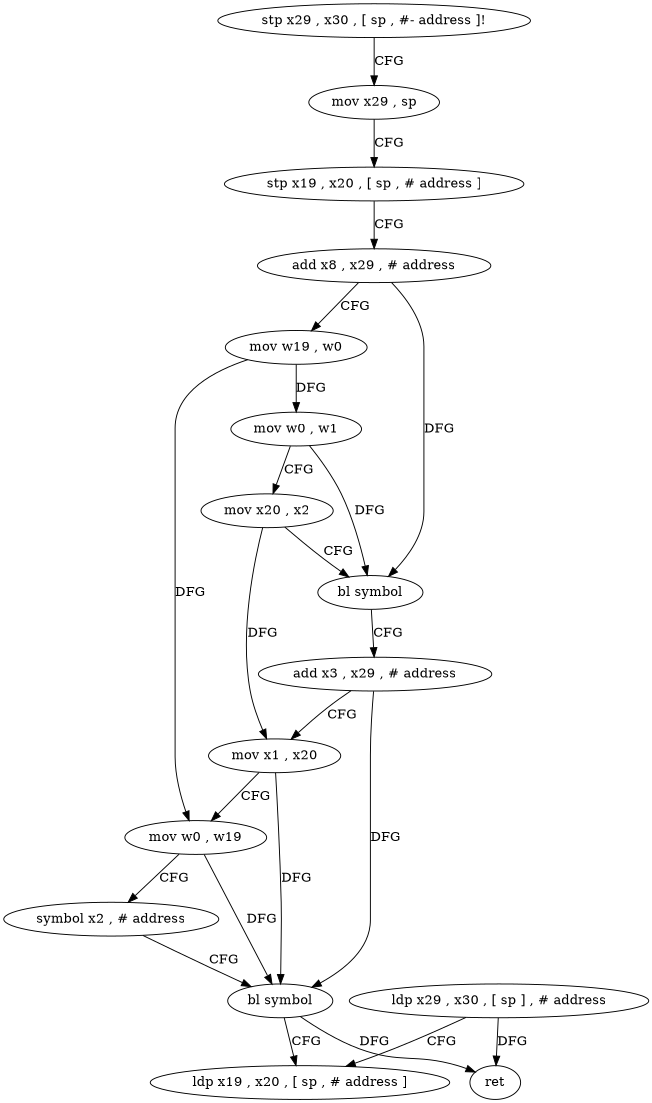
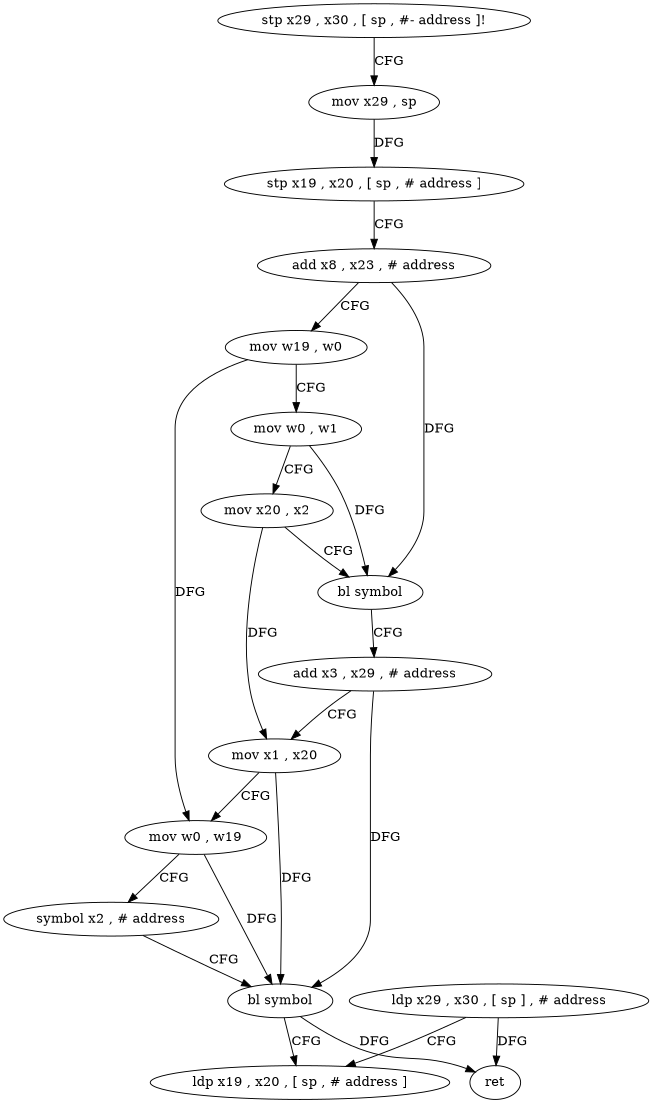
edge "mov x29 , sp" -> "stp x19 , x20 , [ sp , # address ]": label "CFG" -> "DFG"
node "add x8 , x29 , # address": label "add x8 , x29 , # address" -> "add x8 , x23 , # address"
edge "mov w19 , w0" -> "mov w0 , w1": label "DFG" -> "CFG"
